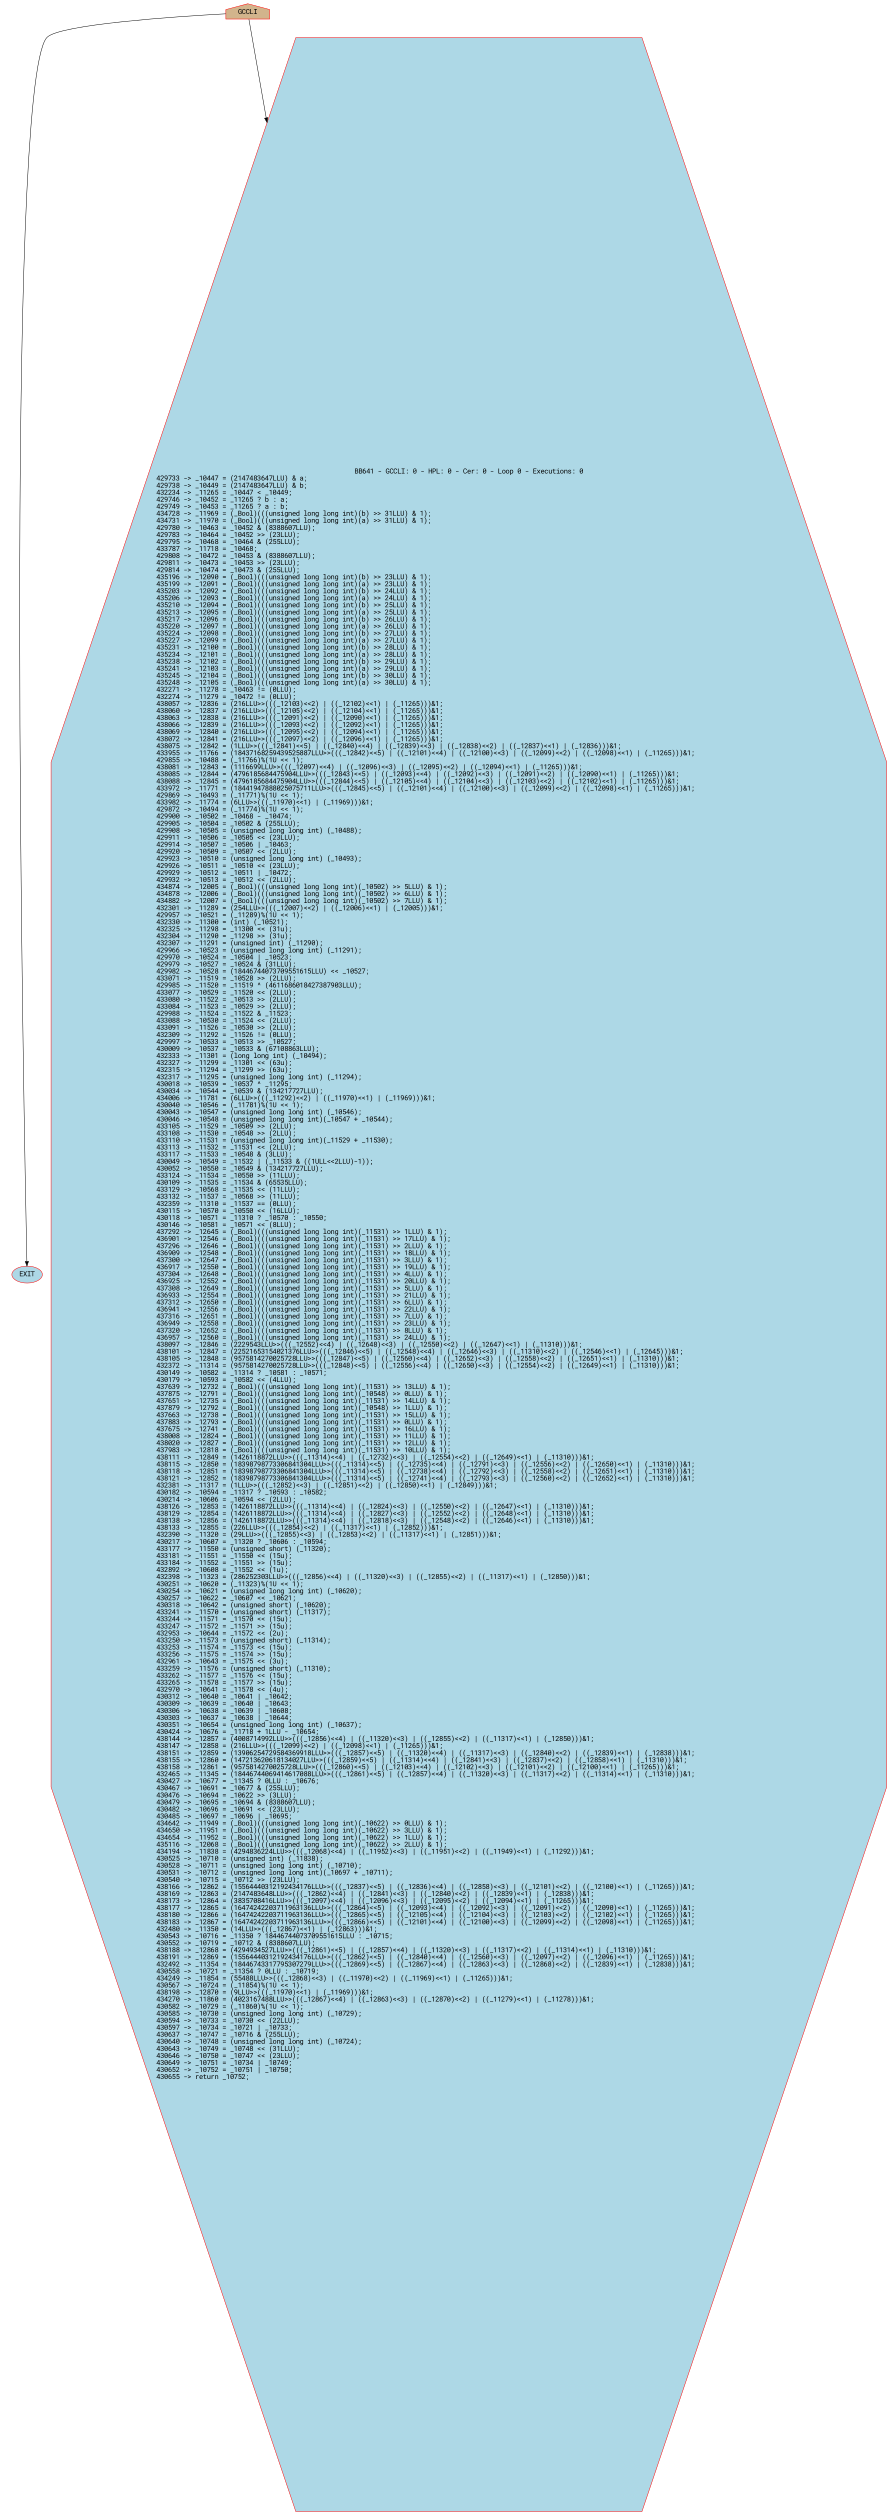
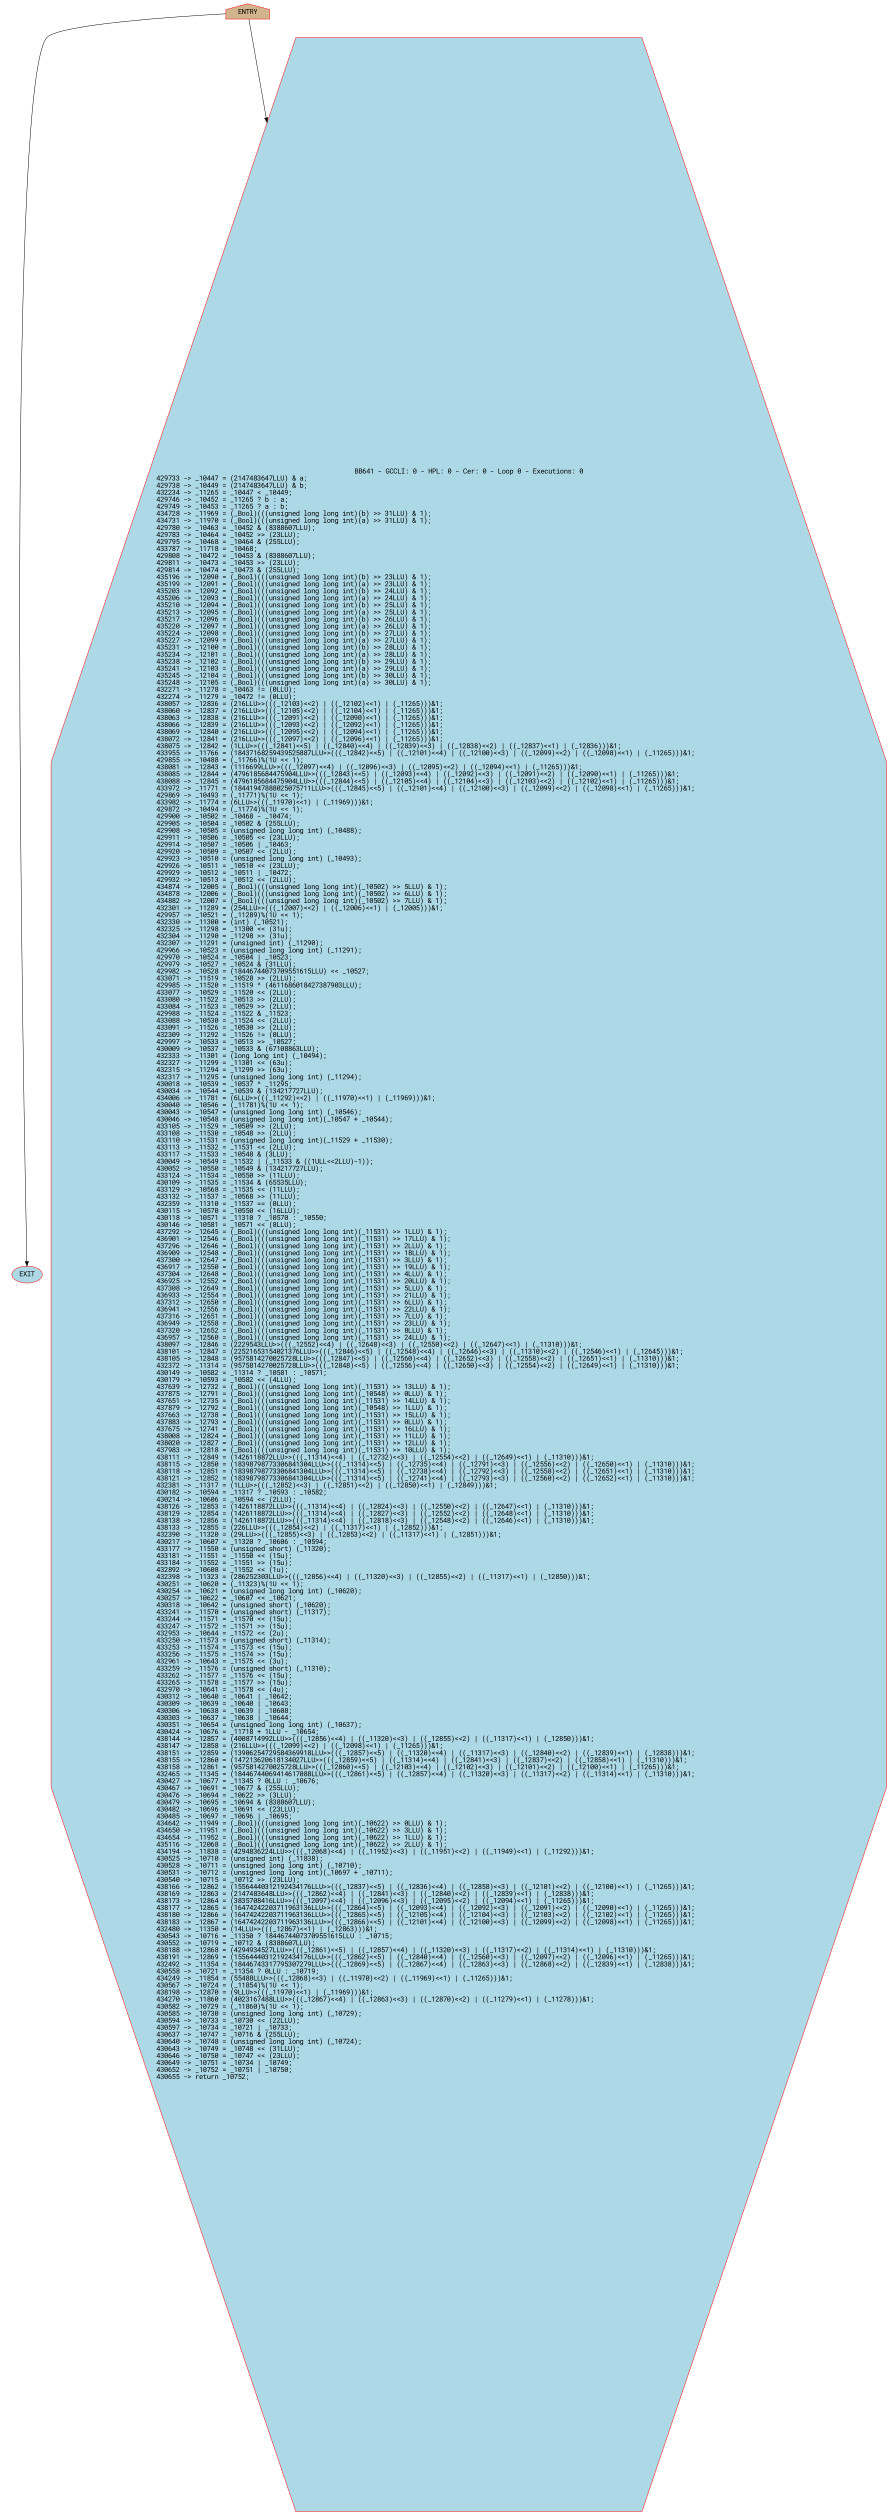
node "GCCLI": label "GCCLI" -> "ENTRY"
